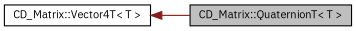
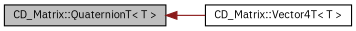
edge "CD_Matrix::QuaternionT< T >" -> "CD_Matrix::Vector4T< T >": reversed
